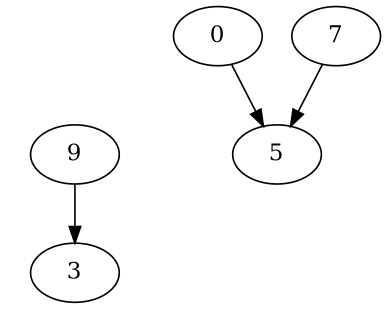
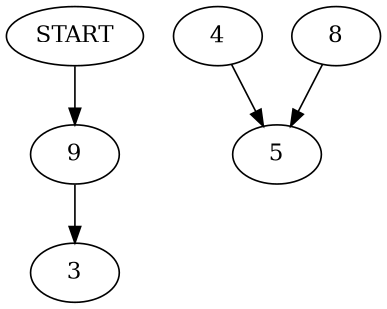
node "START": added
node "0": label "0" -> "4"
node "7": label "7" -> "8"
